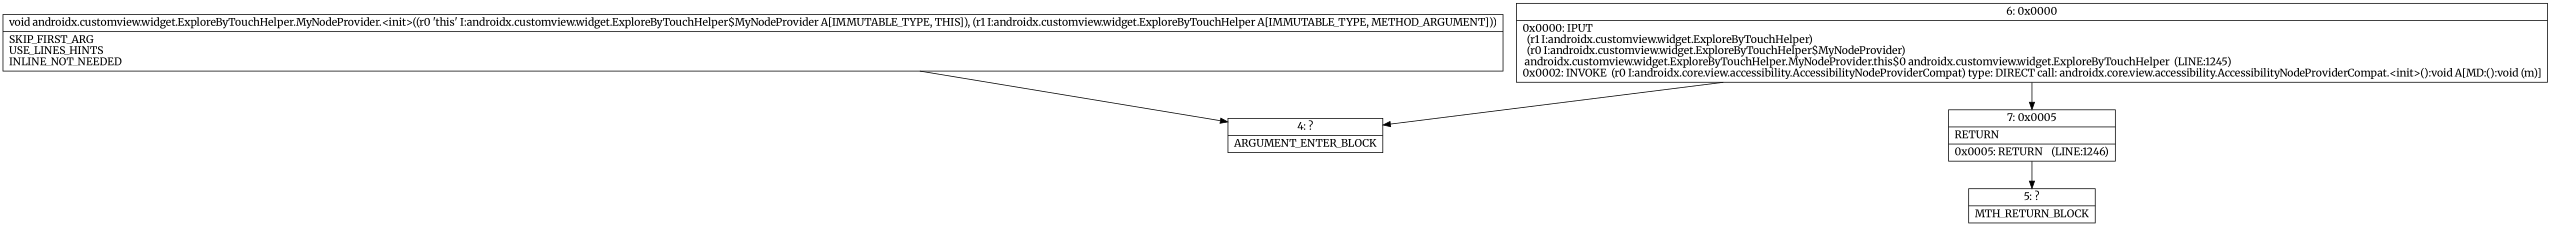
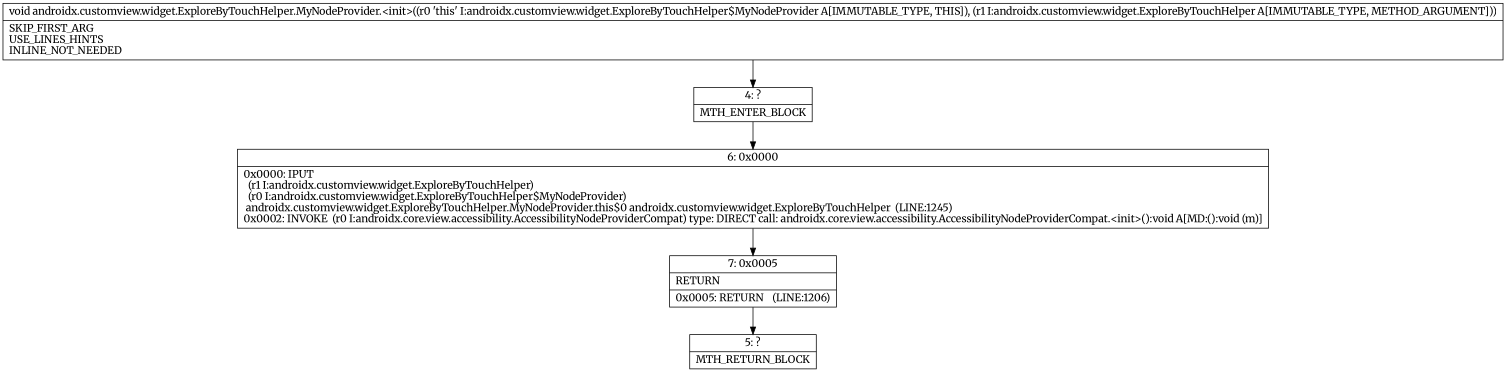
edge "6: 0x0000" -> "4: ?": reversed
node "4: ?": text "ARGUMENT_ENTER_BLOCK" -> "MTH_ENTER_BLOCK"
node "7: 0x0005": text "0x0005: RETURN    (LINE:1246)" -> "0x0005: RETURN    (LINE:1206)"
